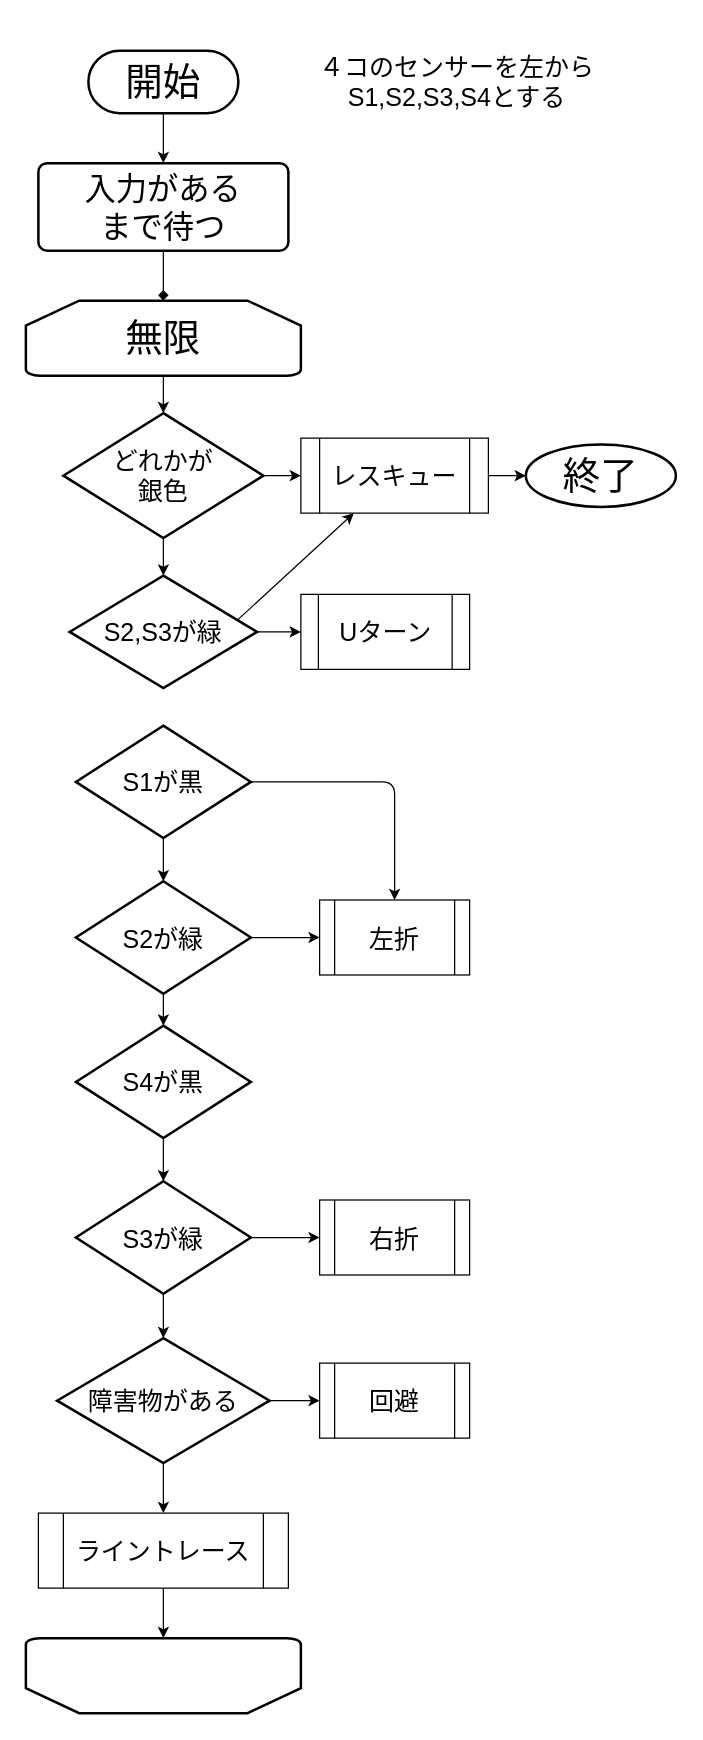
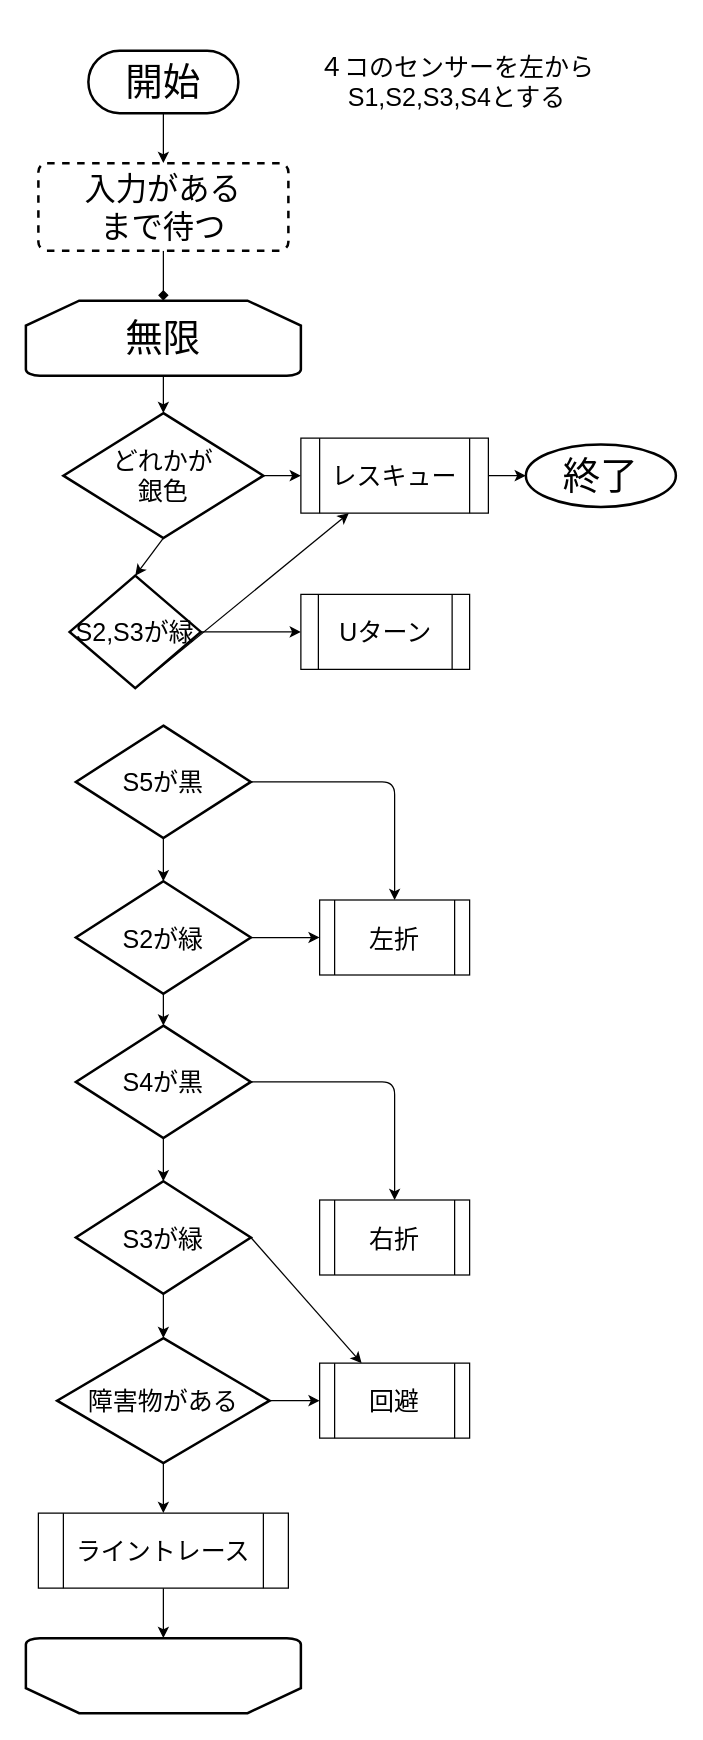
node "入力がある まで待つ": style solid -> dashed
node "S2,S3が緑": size 188x113 -> 131x113
node "S1が黒": label "S1が黒" -> "S5が黒"
edge "S4が黒" -> "右折": added
edge "S3が緑" -> "右折": now "S3が緑" -> "回避"
